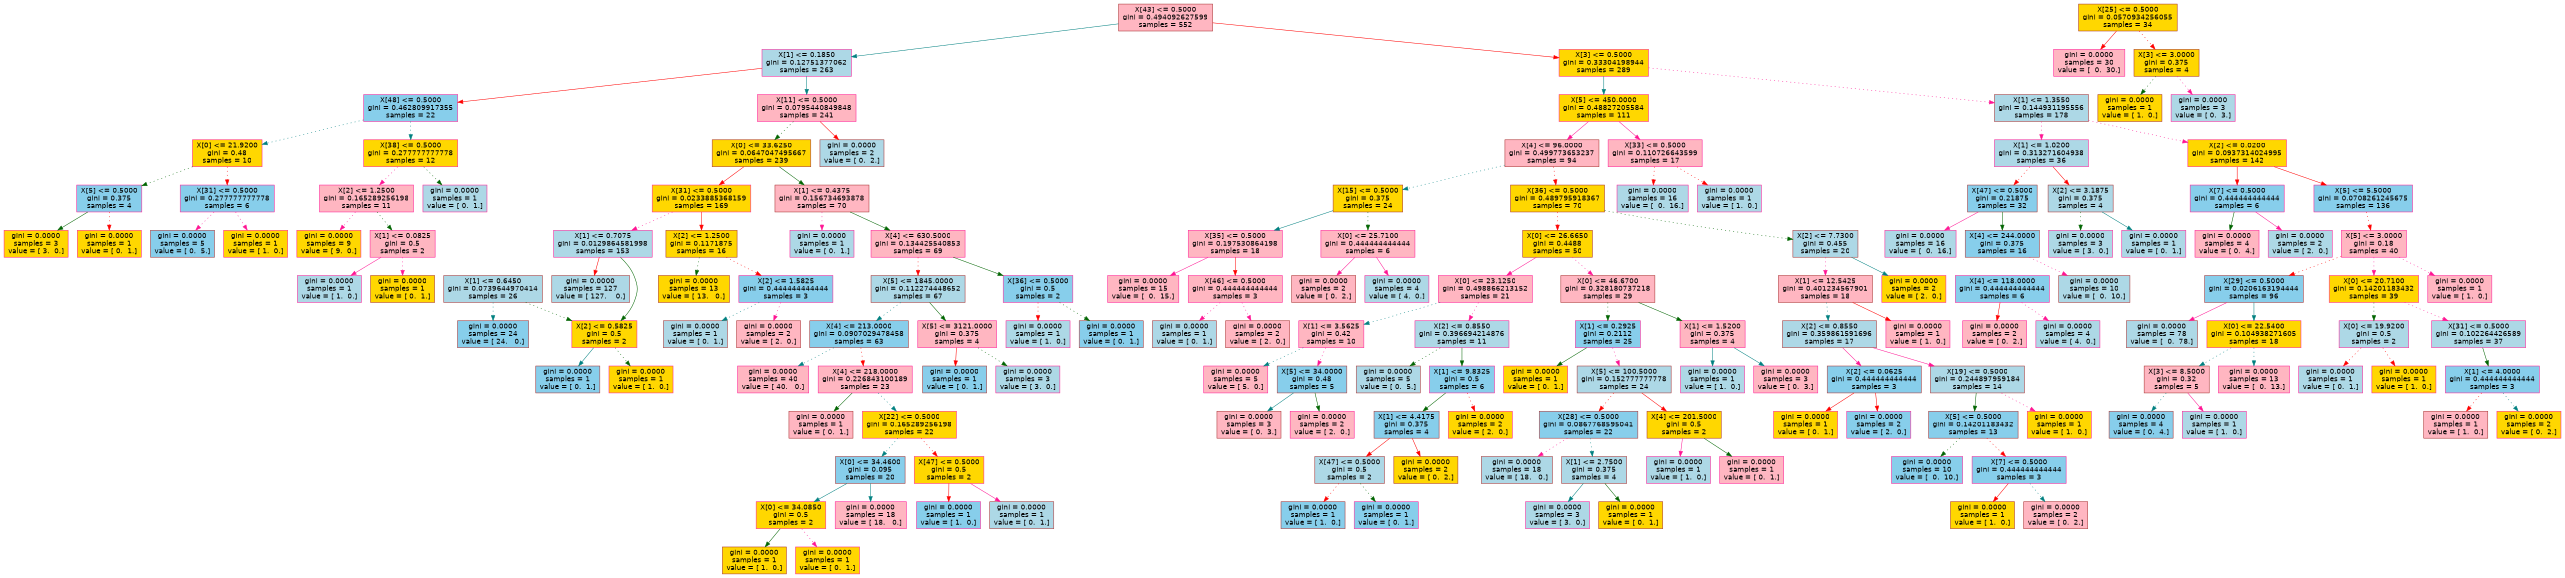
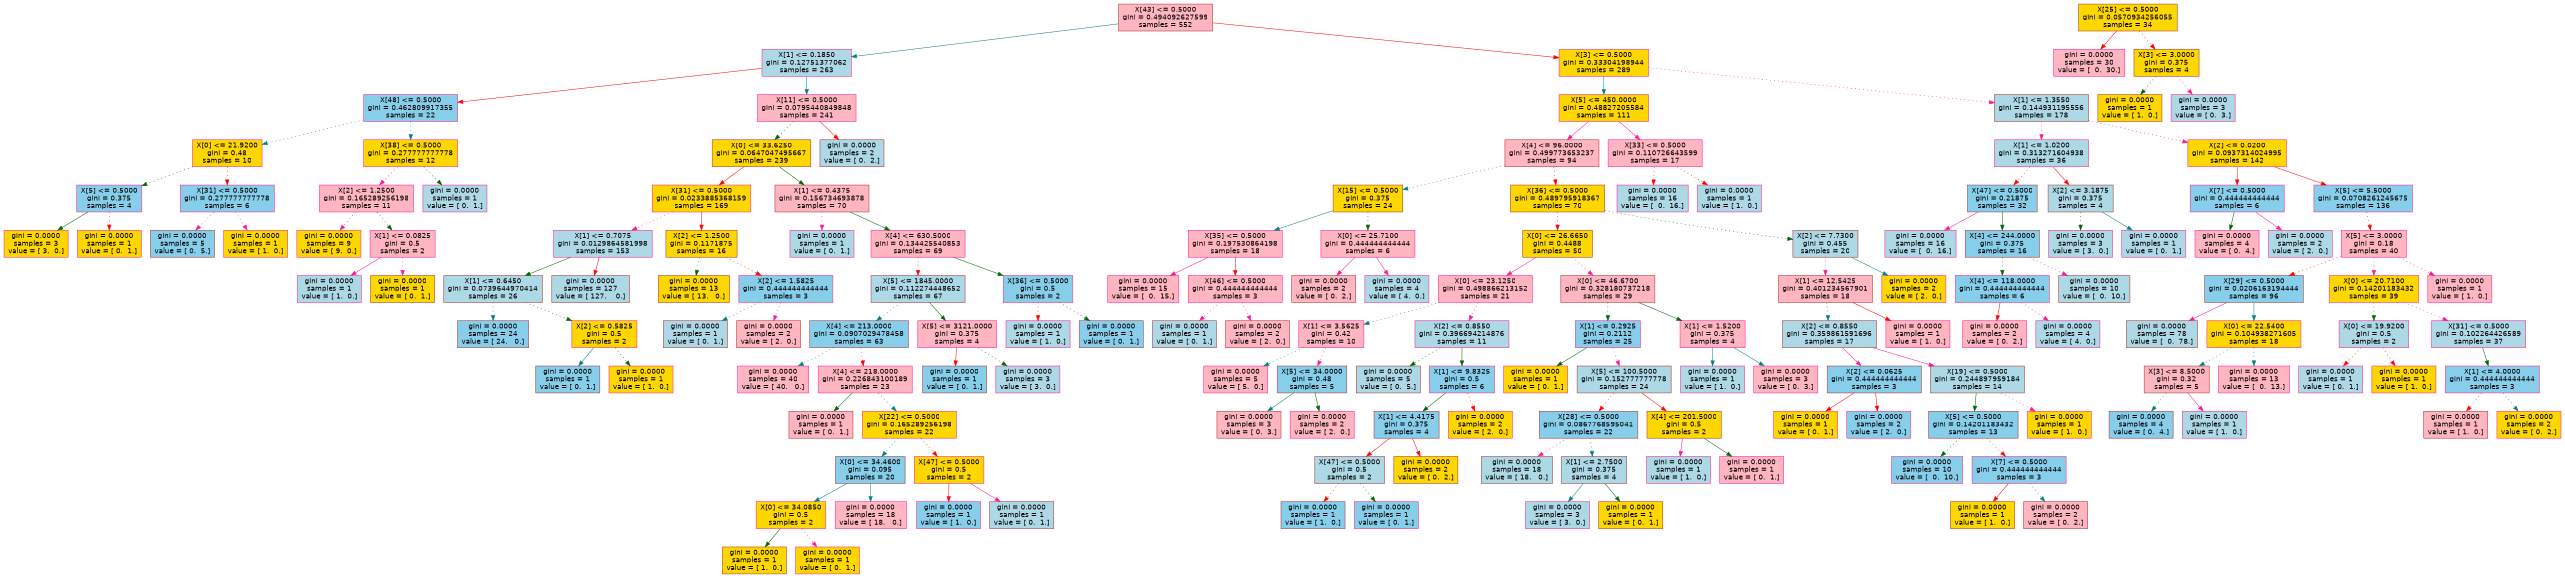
edge "X[4] <= 244.0000 gini = 0.375 samples = 16" -> "X[4] <= 118.0000 gini = 0.444444444444 samples = 6": added
edge "X[1] <= 0.7075 gini = 0.0129864581998 samples = 153" -> "X[2] <= 0.5825 gini = 0.5 samples = 2": now "X[1] <= 0.7075 gini = 0.0129864581998 samples = 153" -> "X[1] <= 0.6450 gini = 0.0739644970414 samples = 26"
